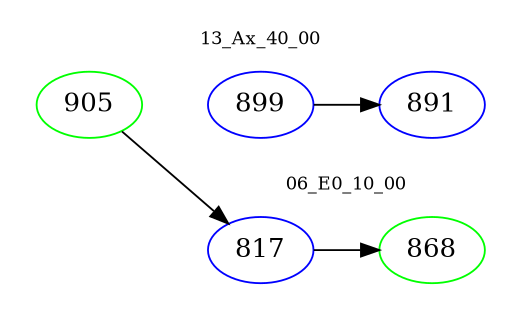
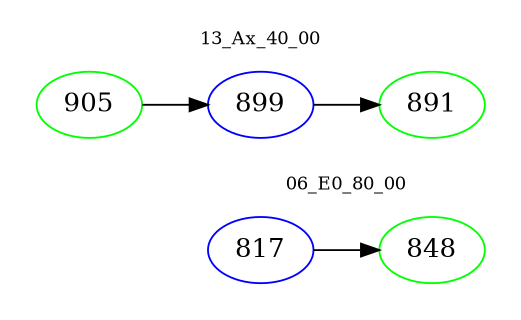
node "891": color blue -> green
edge "905" -> "817": now "905" -> "899"
cluster "06_E0_10_00": label "06_E0_10_00" -> "06_E0_80_00"
node "868": label "868" -> "848"
